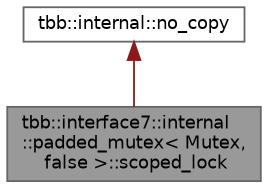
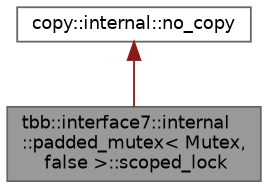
node "tbb::internal::no_copy": label "tbb::internal::no_copy" -> "copy::internal::no_copy"
